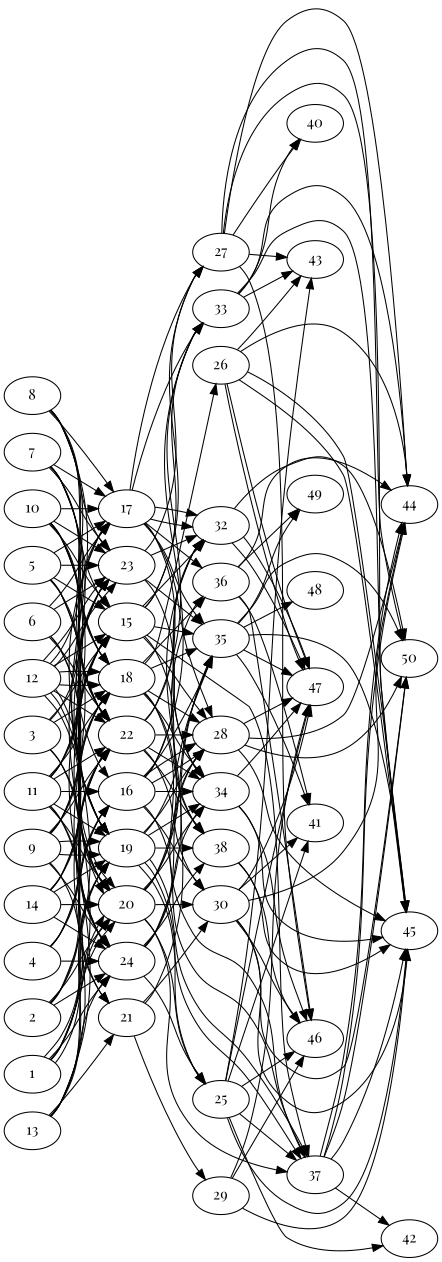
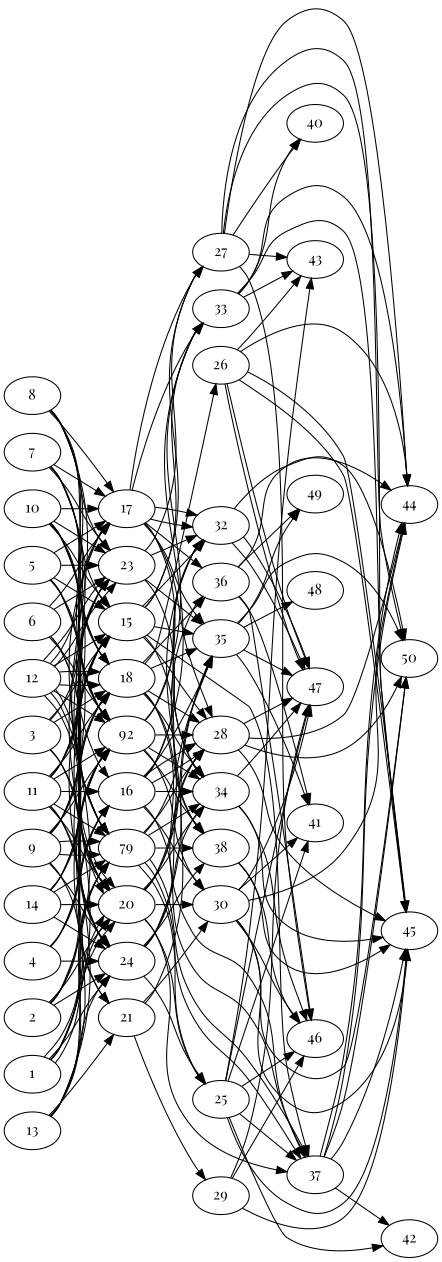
edge "35" -> "45": removed
node "22": label "22" -> "92"
node "19": label "19" -> "79"
